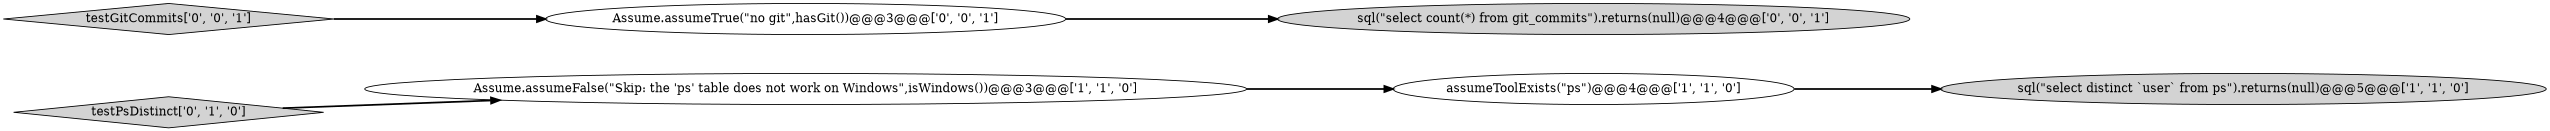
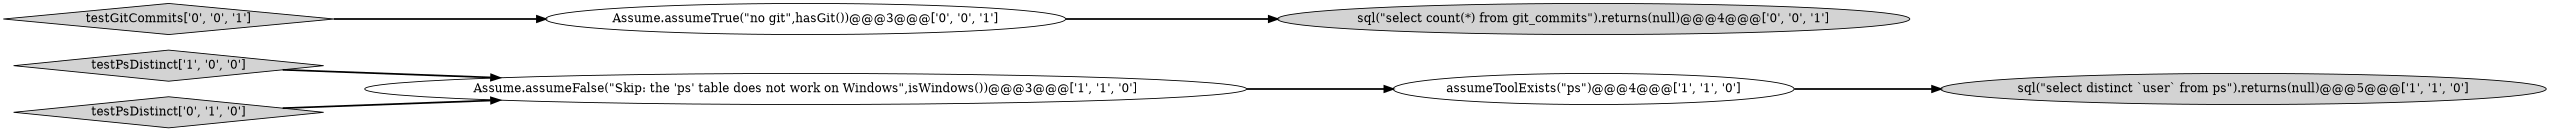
node "testPsDistinct['1', '0', '0']": added
